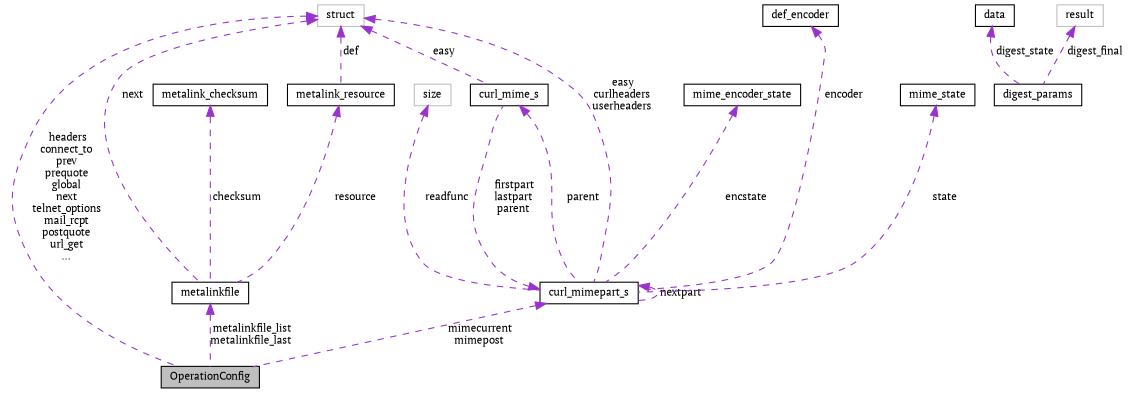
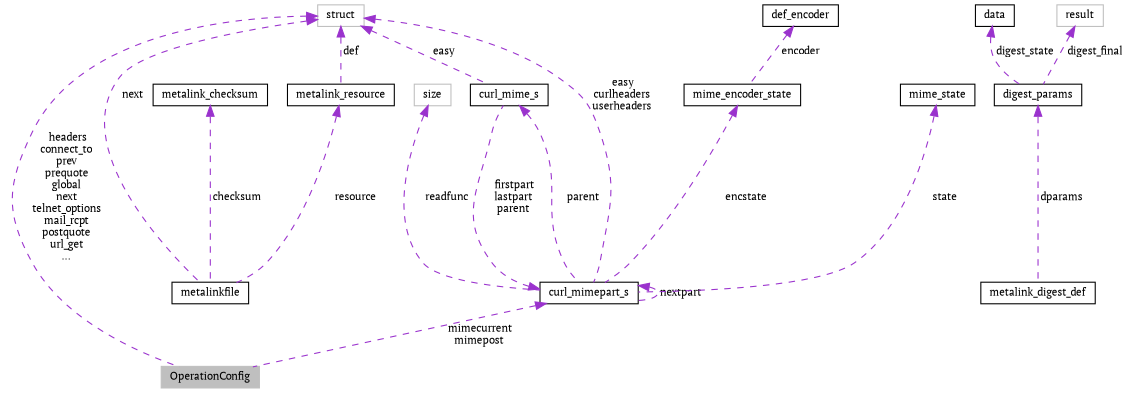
edge "curl_mimepart_s" -> "def_encoder": now "mime_encoder_state" -> "def_encoder"
node "metalink_digest_def": added
edge "OperationConfig" -> "metalinkfile": removed, label "metalinkfile_list metalinkfile_last"
node "OperationConfig": color black -> grey75
